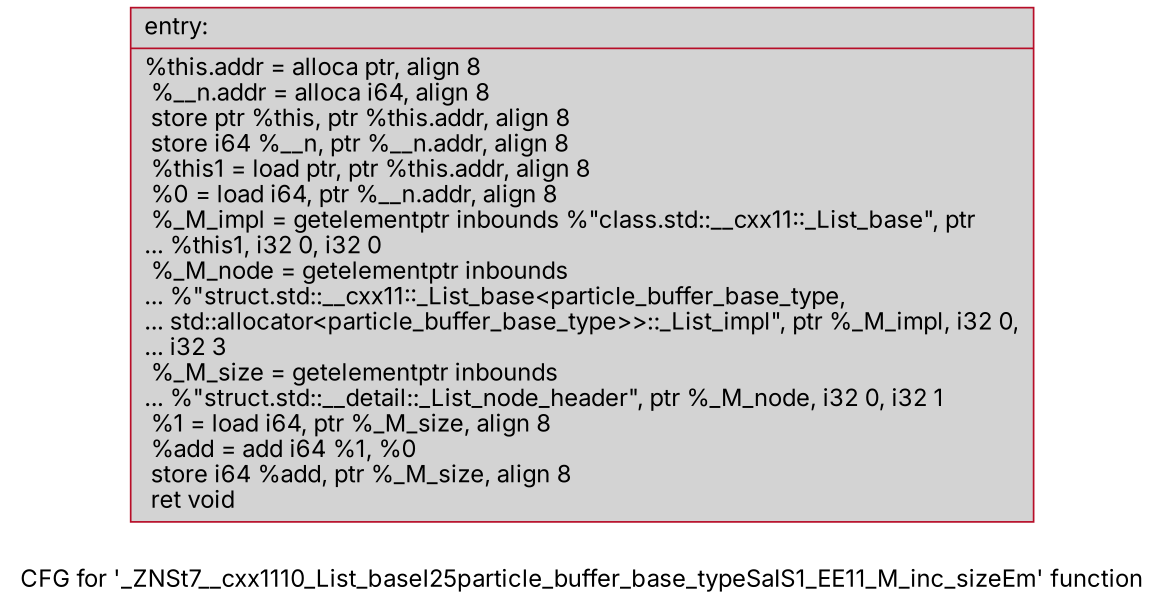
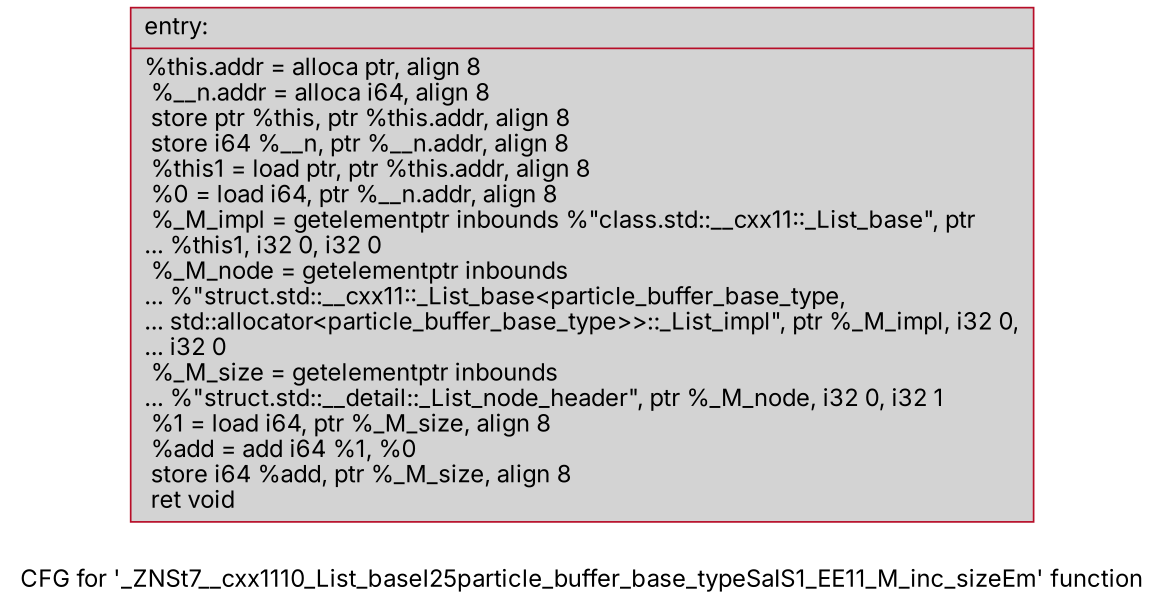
node "entry:": text "... i32 3" -> "... i32 0"
